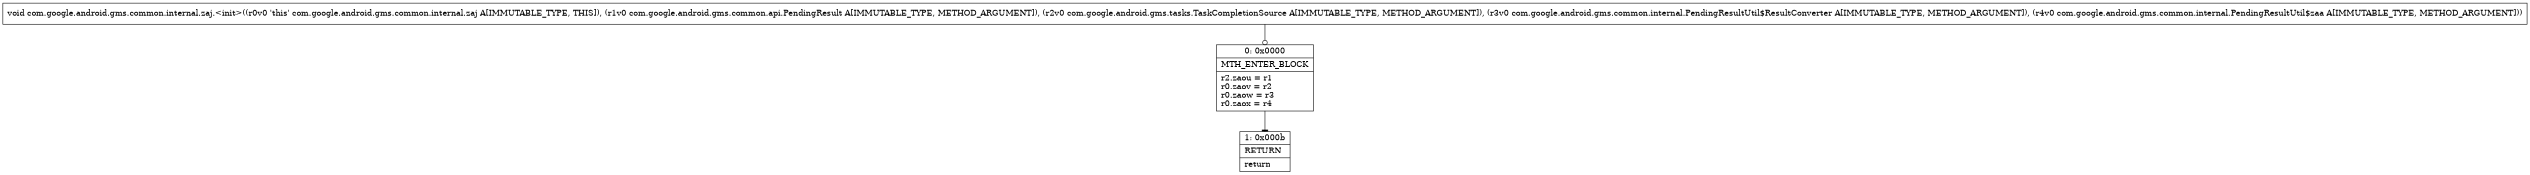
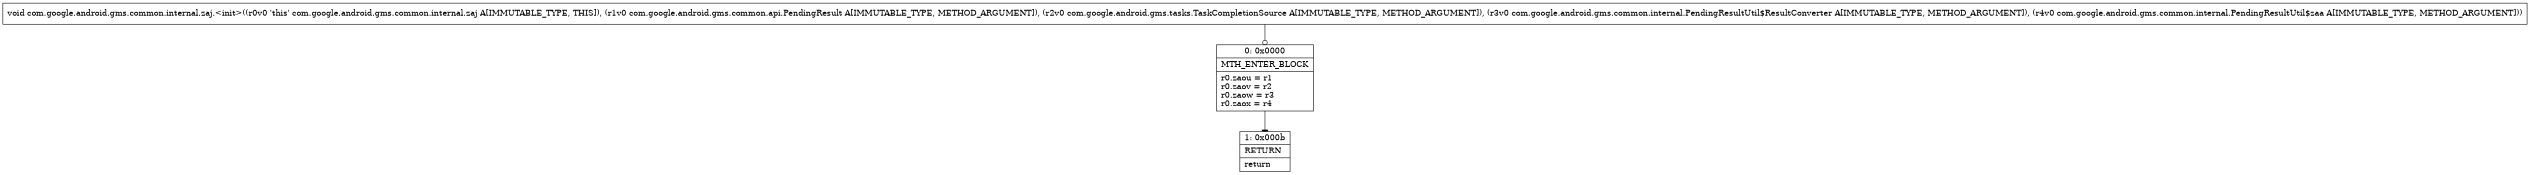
node "0: 0x0000": text "r2.zaou = r1" -> "r0.zaou = r1"
